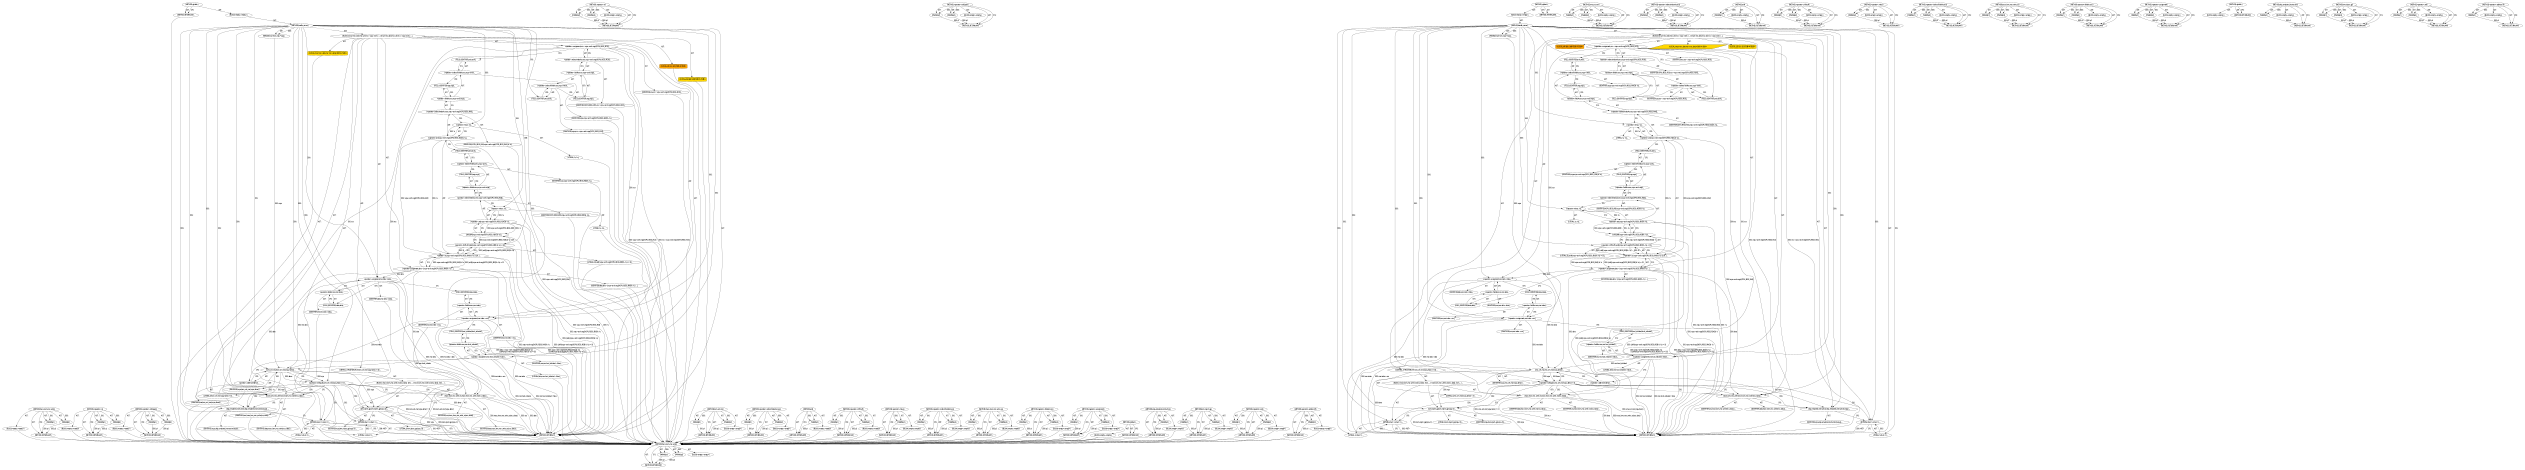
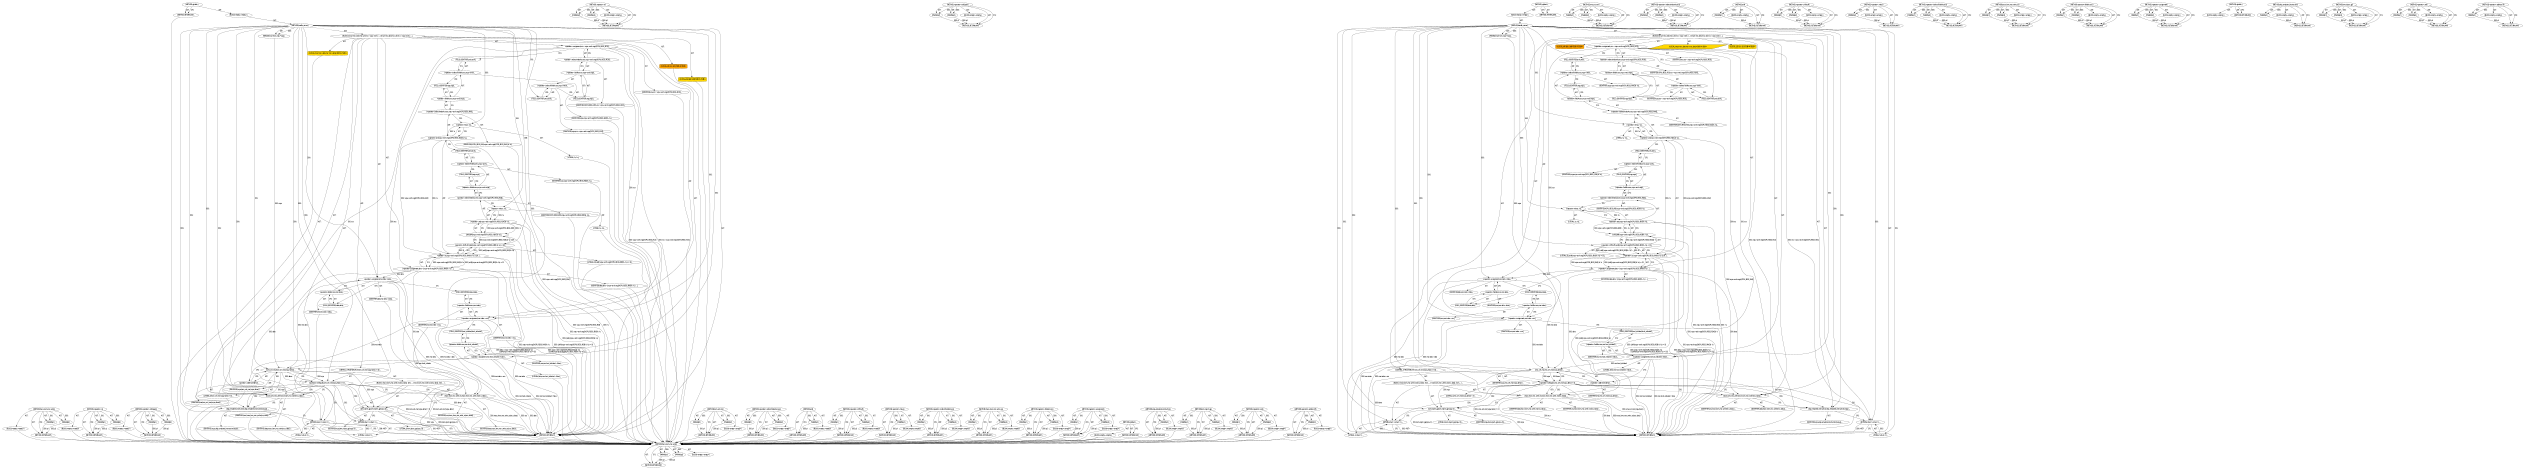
edge "(CONTROL_STRUCTURE,IF,if (kvm_set_msr(vcpu, &msr) != 0))" -> "(<operator>.notEquals,kvm_set_msr(vcpu, &msr) != 0)": added, label "AST:"
edge "(CONTROL_STRUCTURE,IF,if (vmx_set_msr(vcpu, &msr) != 0))" -> "(LITERAL,0,vmx_set_msr(vcpu, &msr) != 0)": now "(<operator>.notEquals,vmx_set_msr(vcpu, &msr) != 0)" -> "(LITERAL,0,vmx_set_msr(vcpu, &msr) != 0)"
edge "(<operator>.notEquals,kvm_set_msr(vcpu, &msr) != 0)" -> "(LITERAL,0,kvm_set_msr(vcpu, &msr) != 0)": label "DDG: -1u" -> "AST: "
node "(IDENTIFIER,msr,vmx_set_msr(vcpu, &msr))": added
